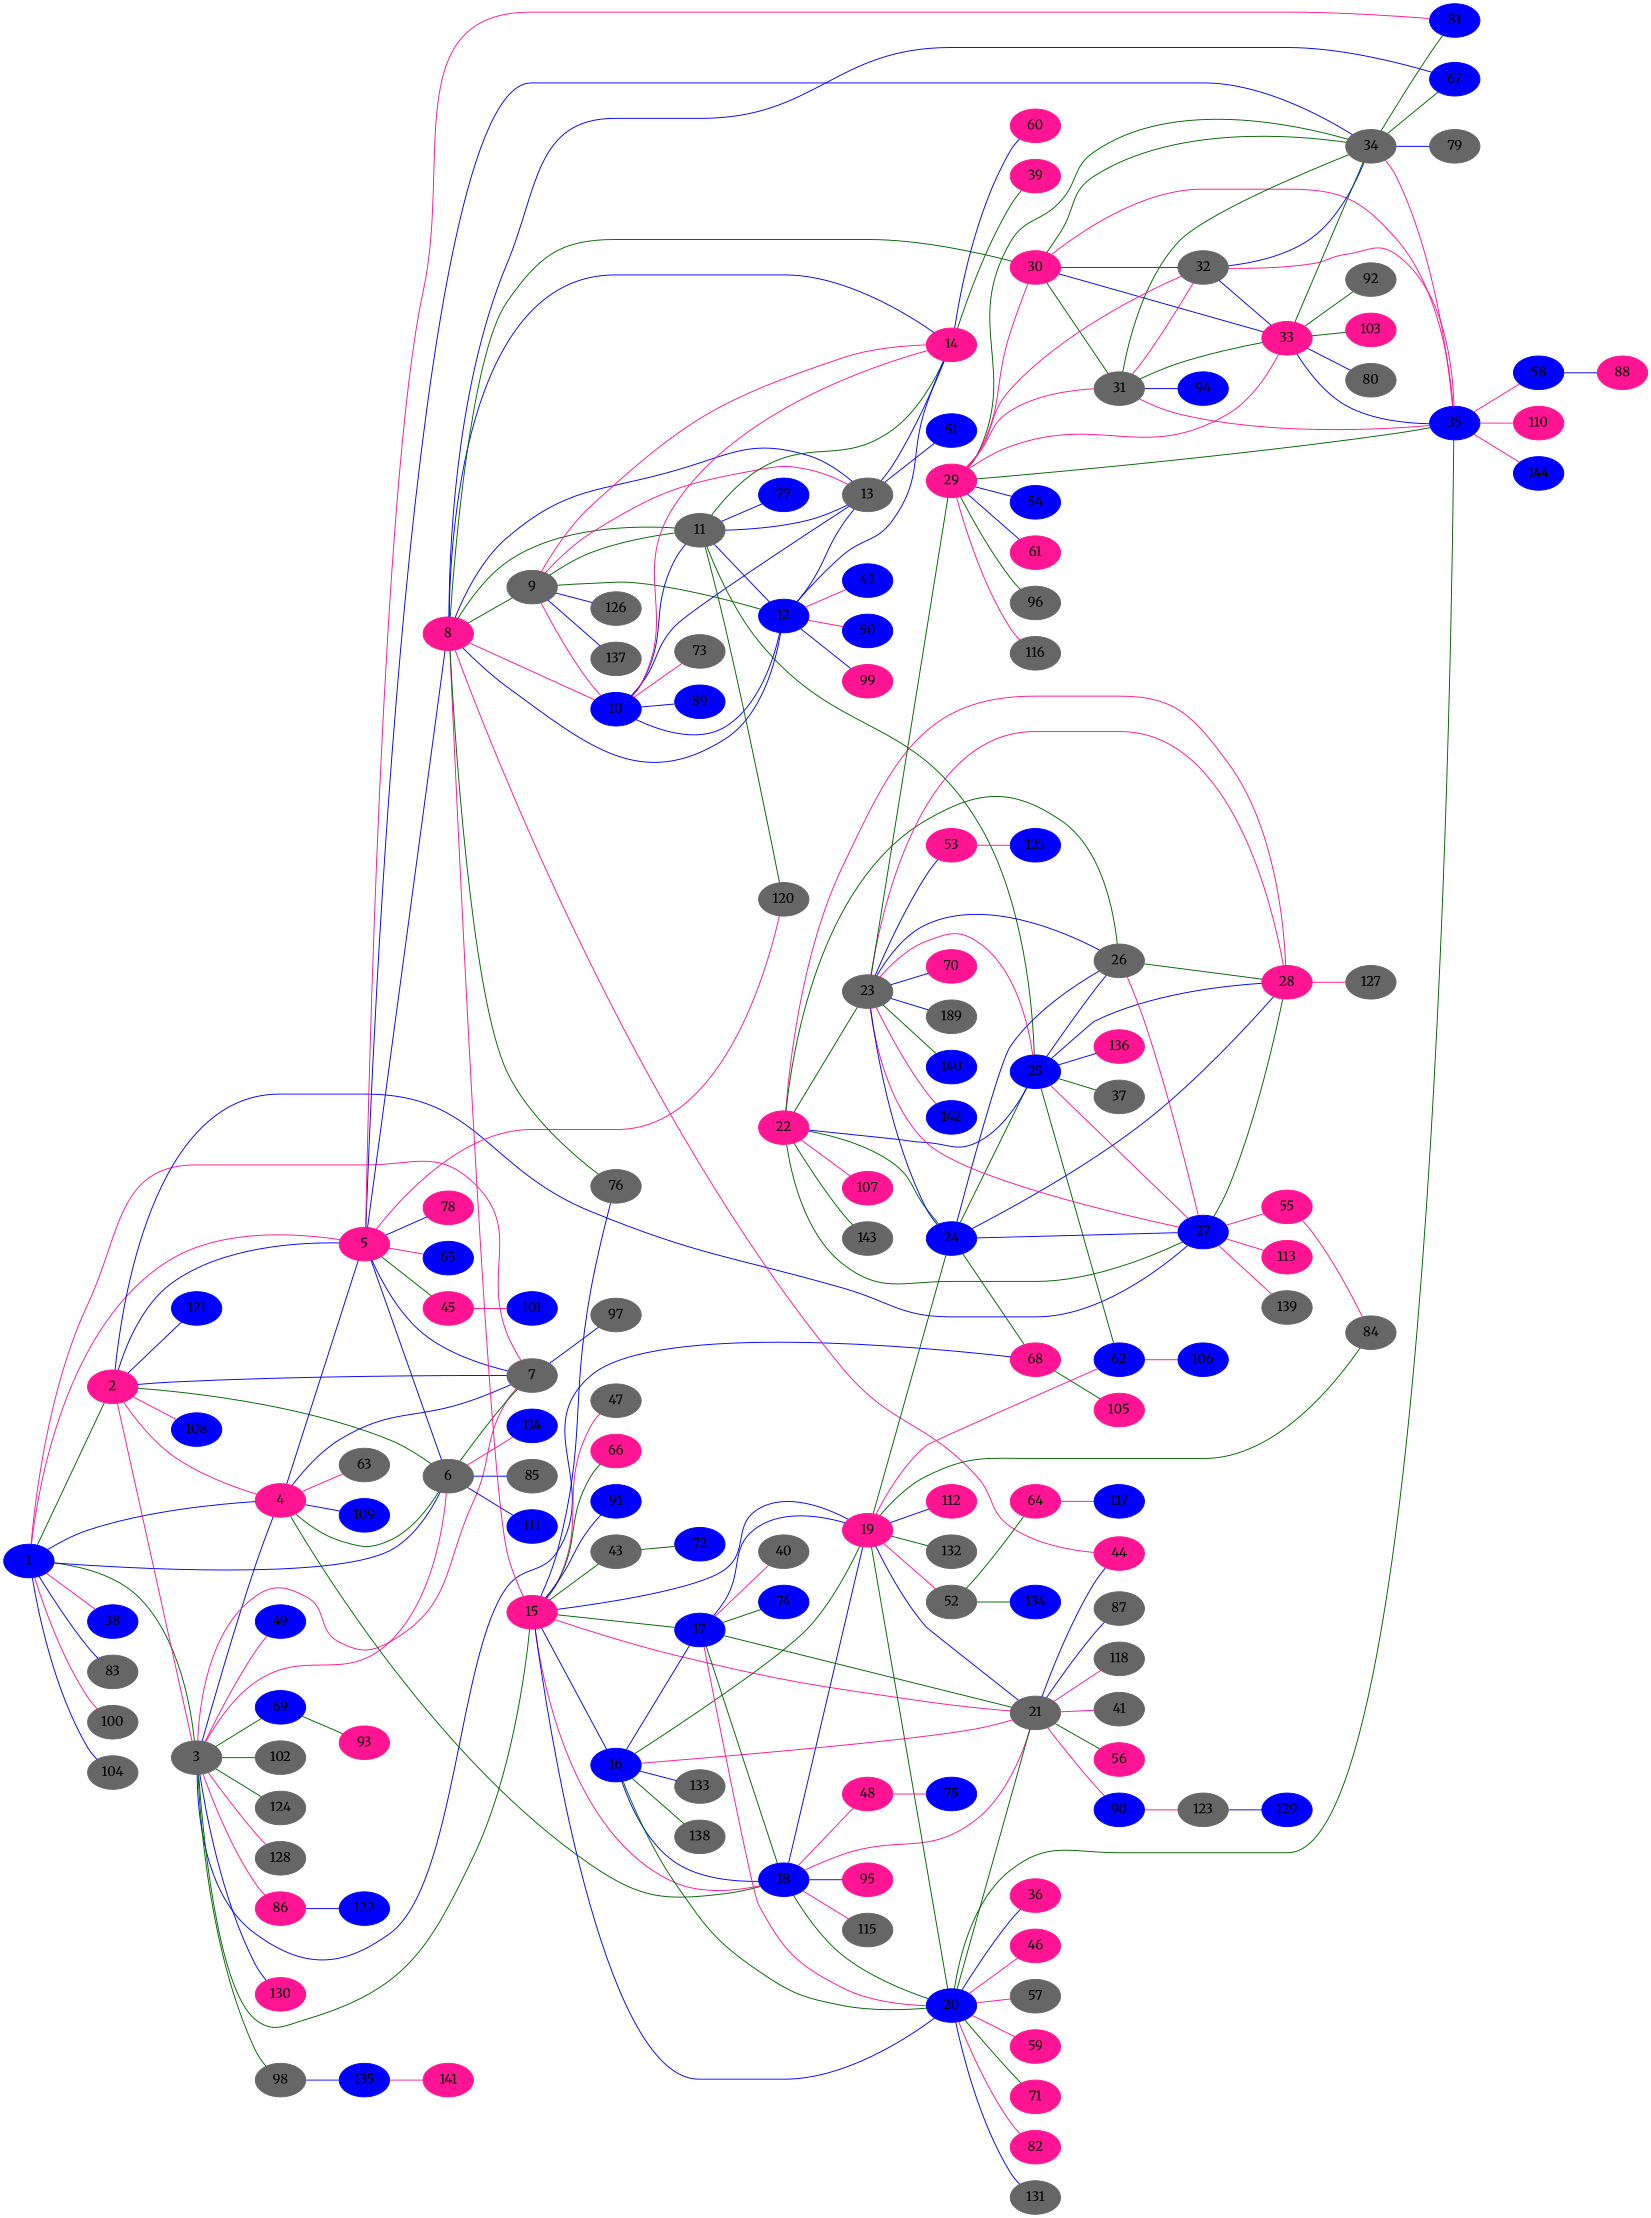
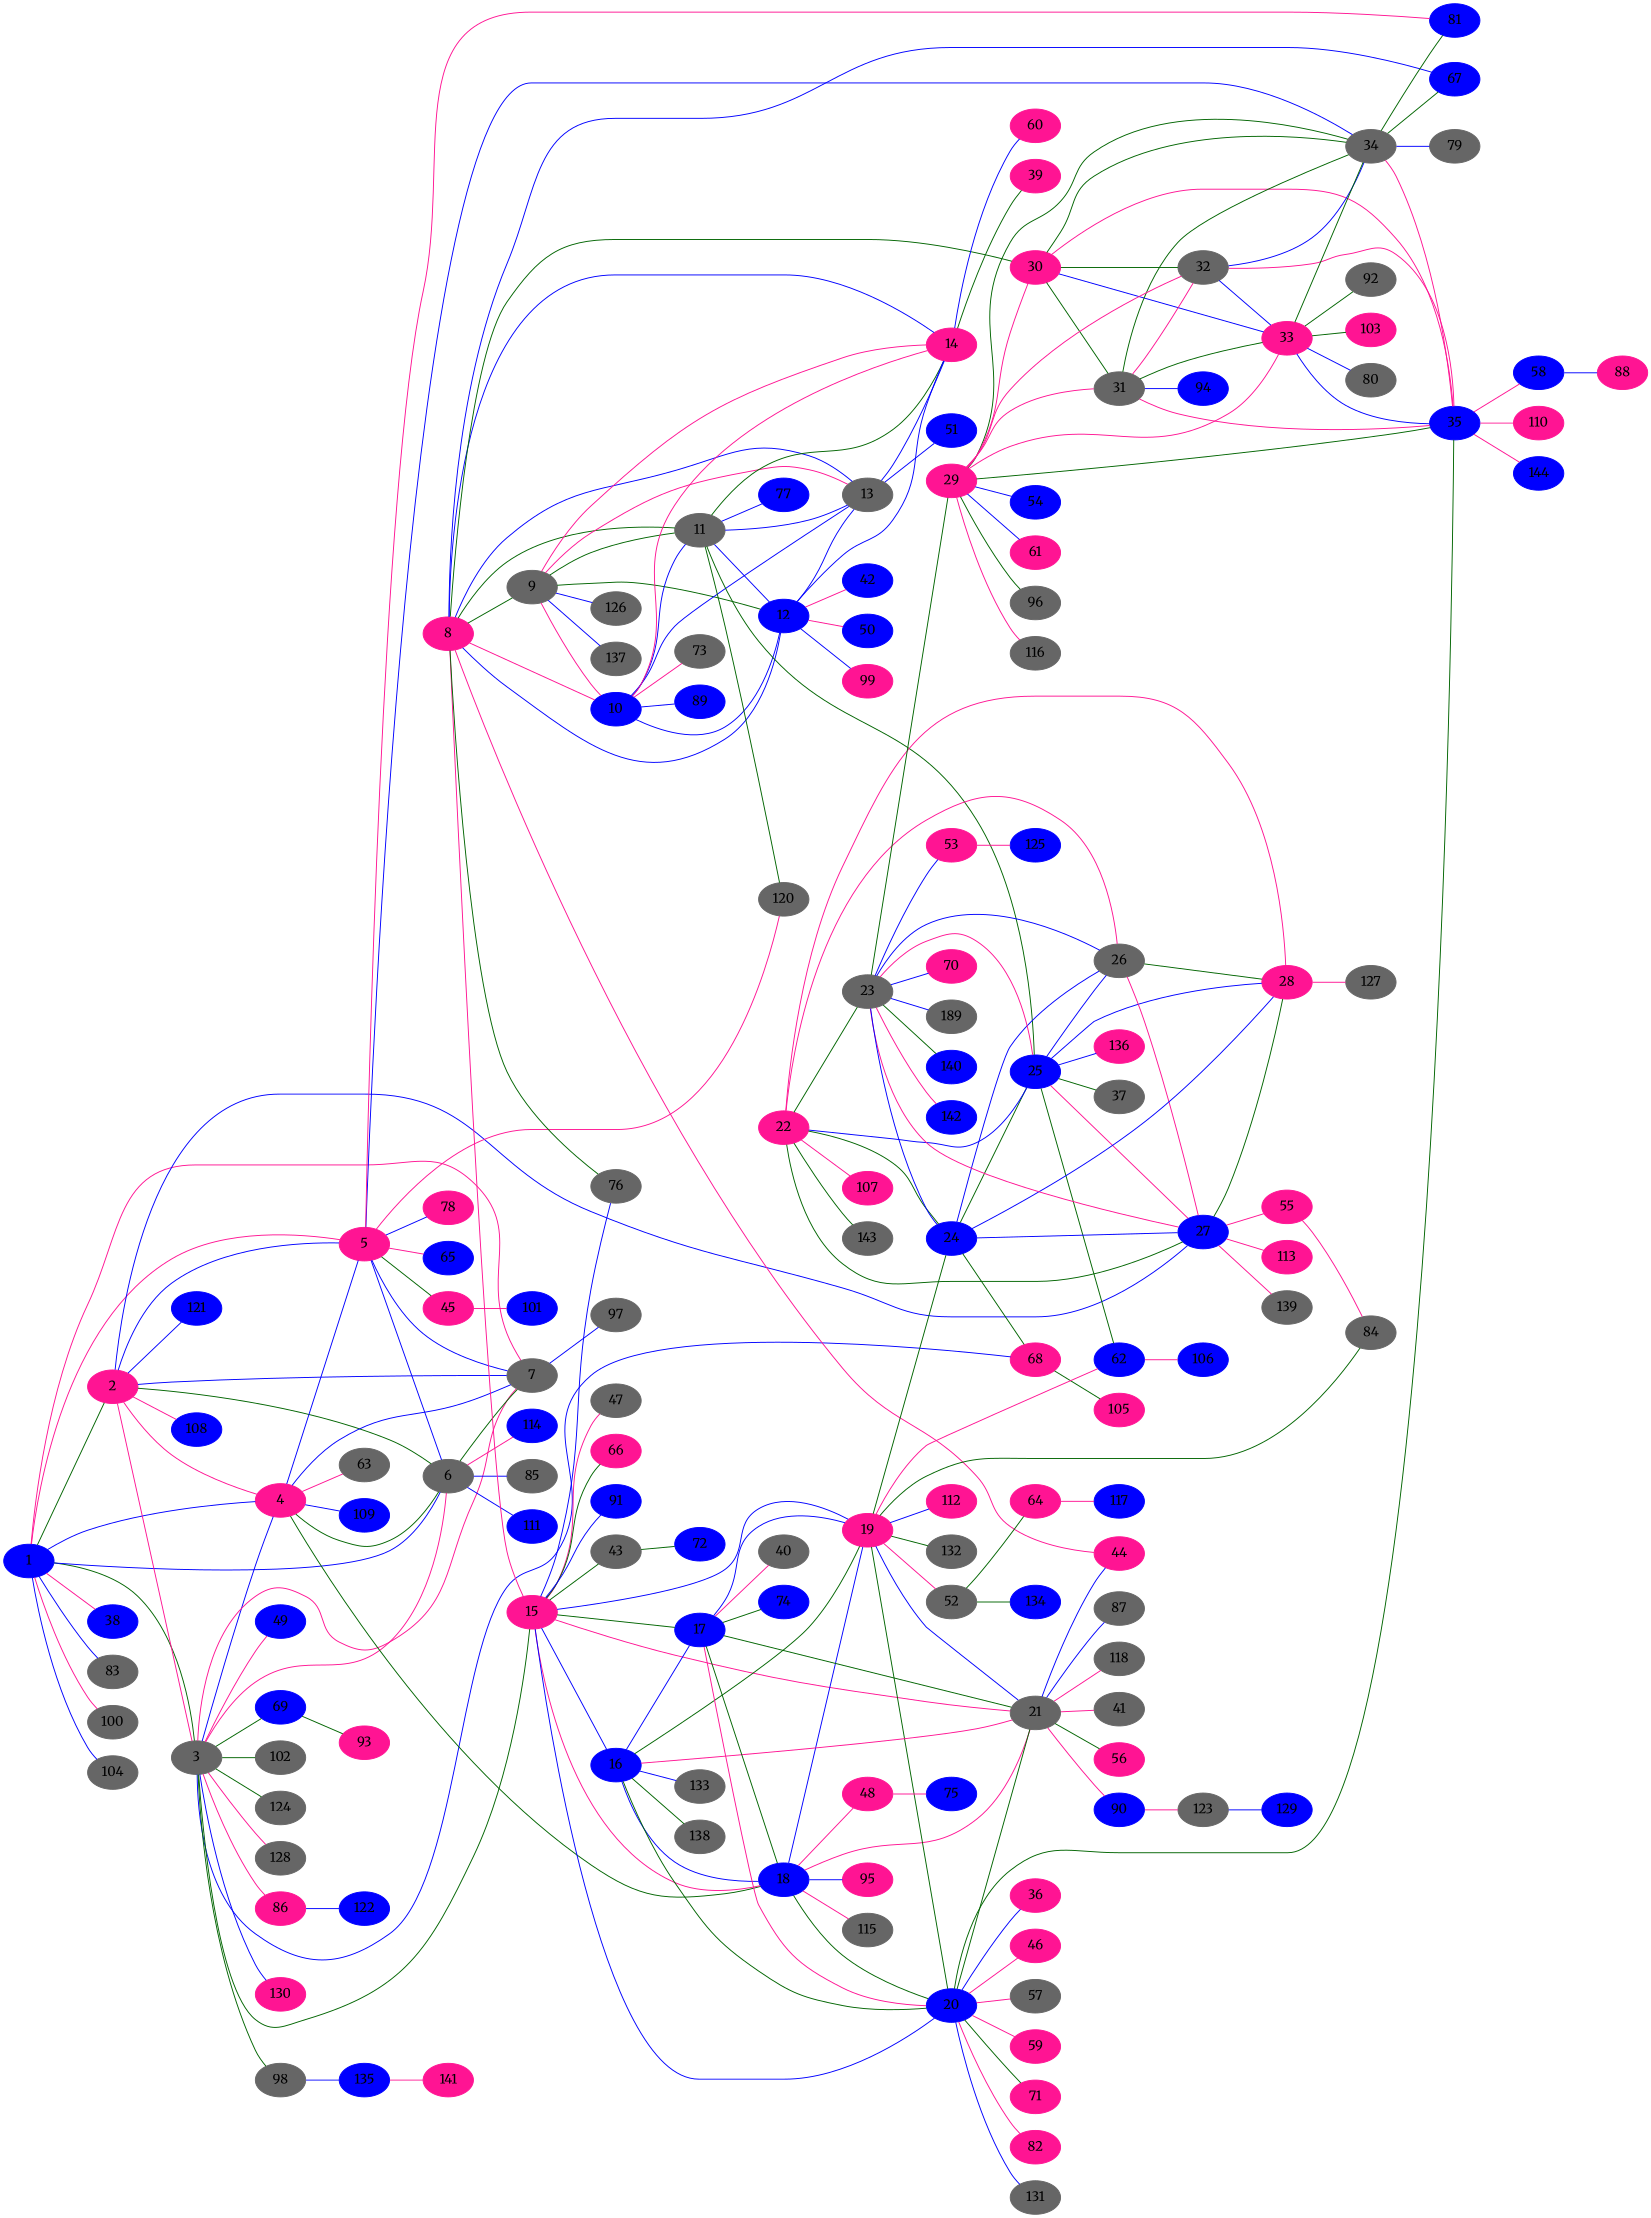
edge "28" -- "23": removed
edge "26" -- "22": color darkgreen -> deeppink
edge "8" -- "5": removed
